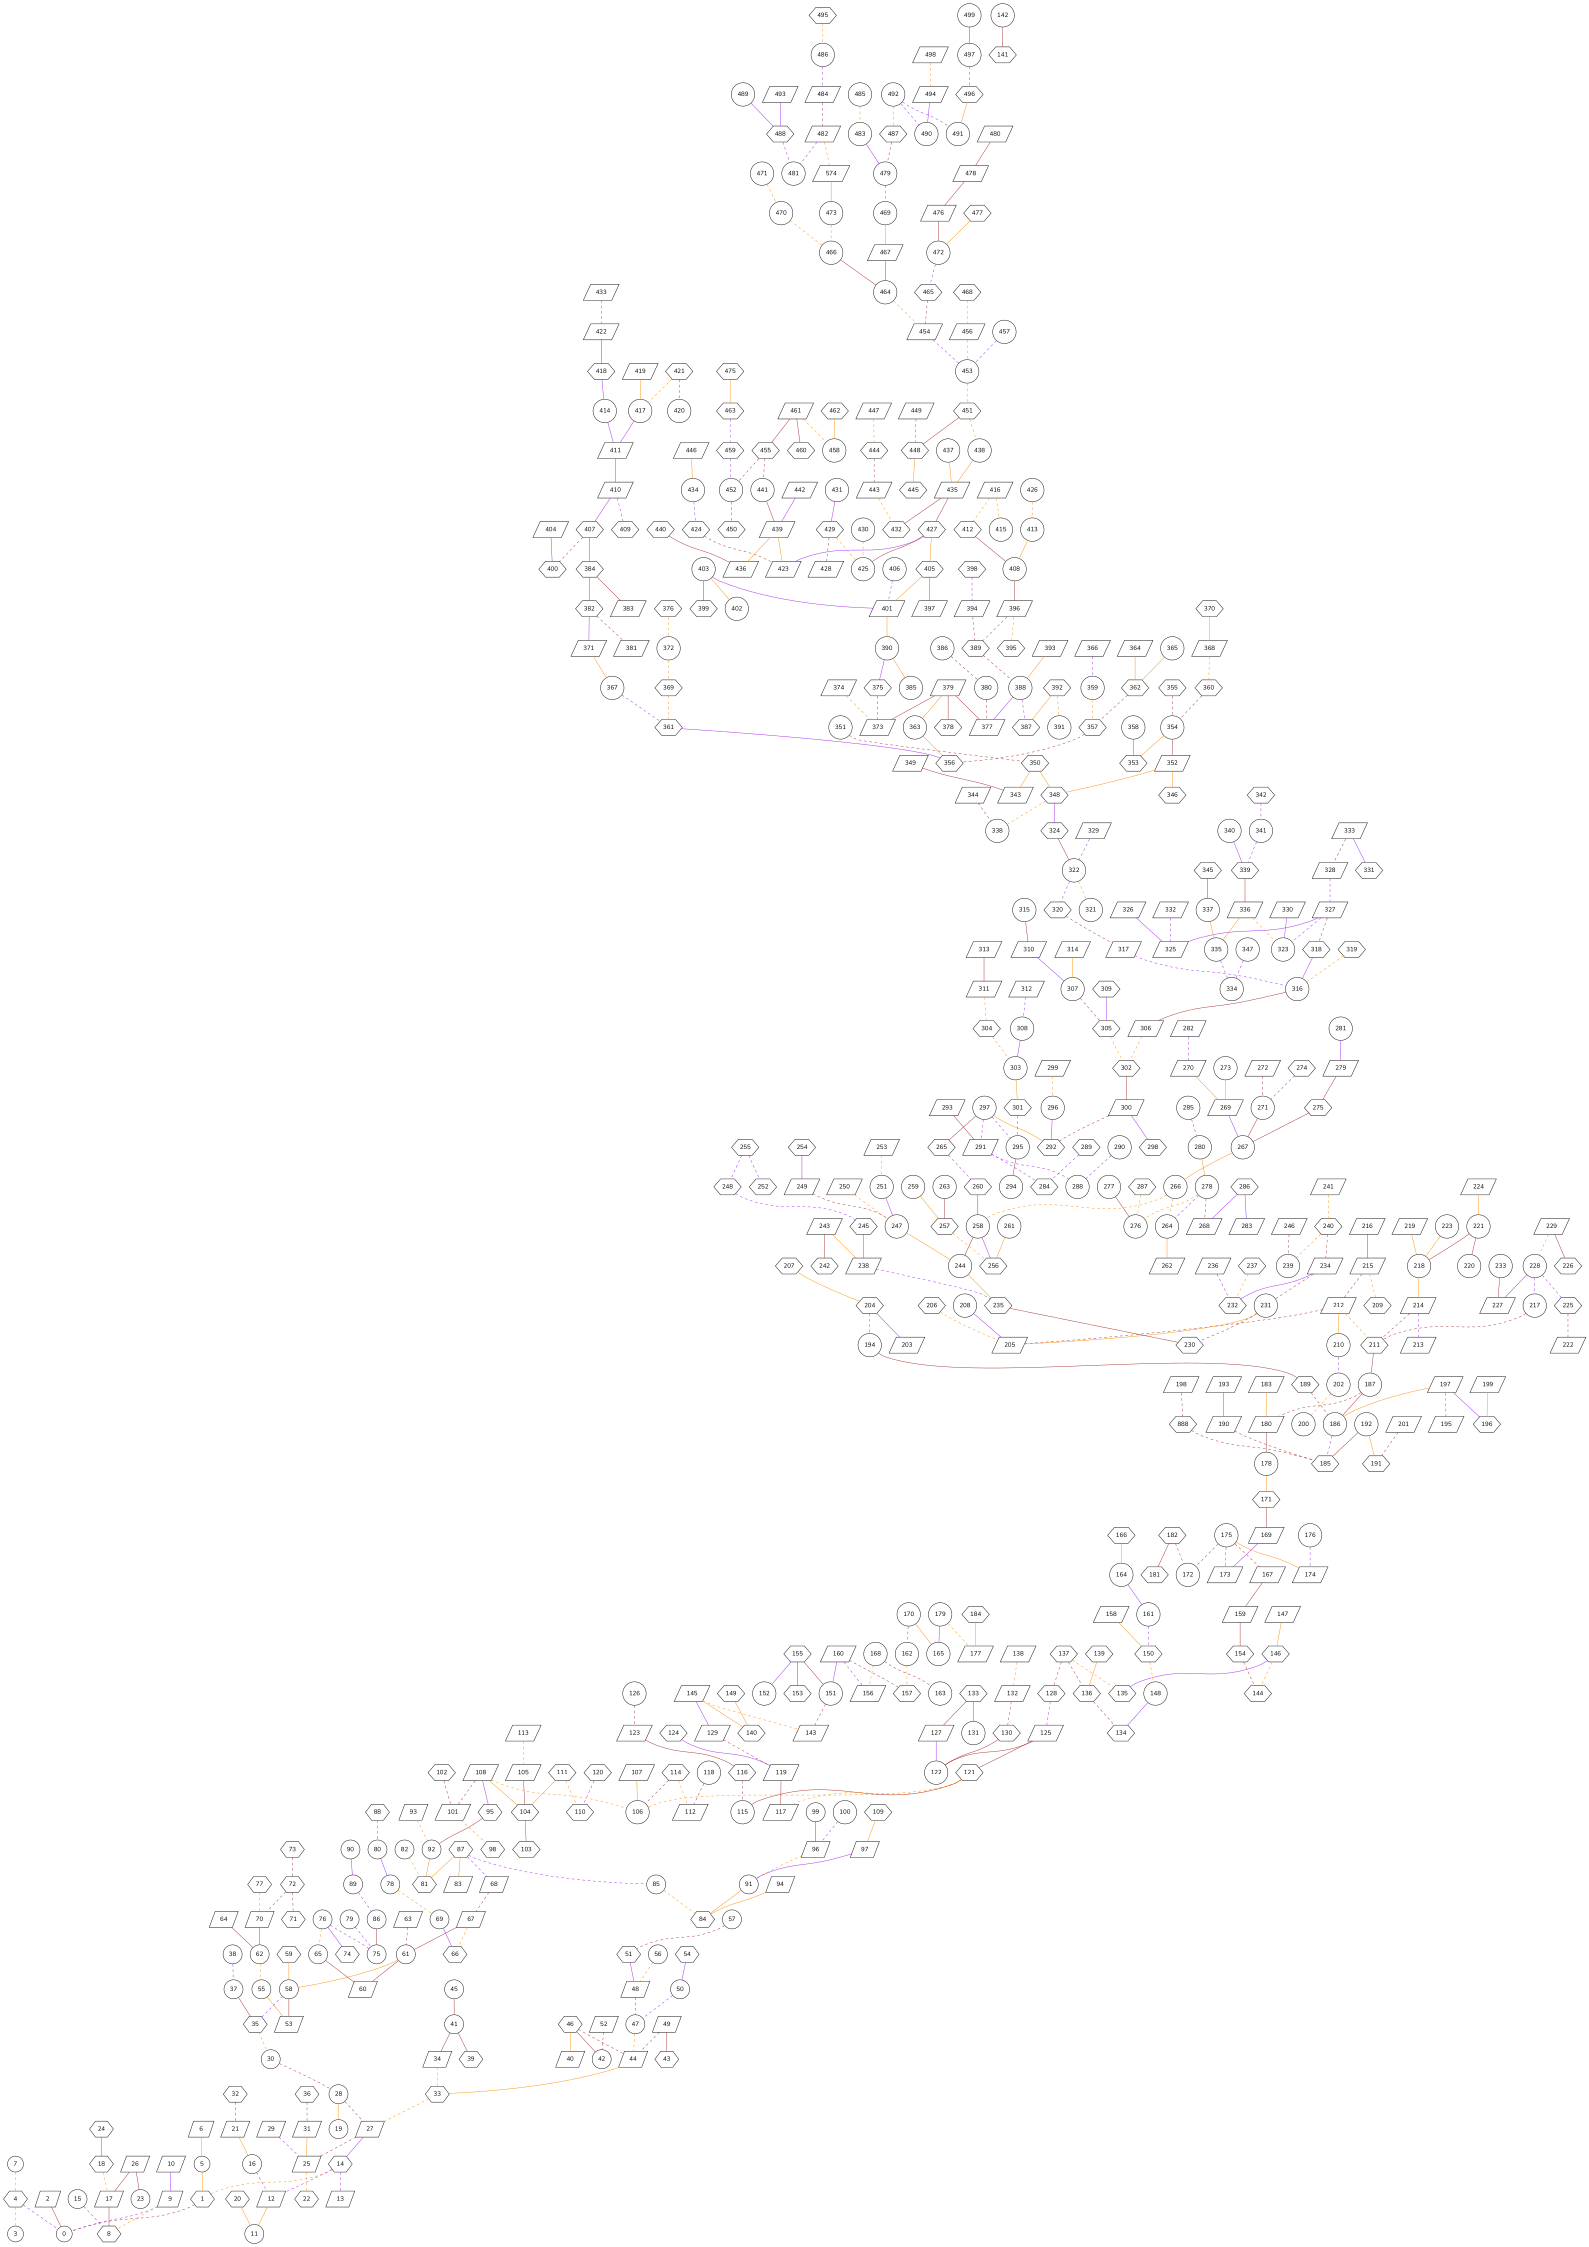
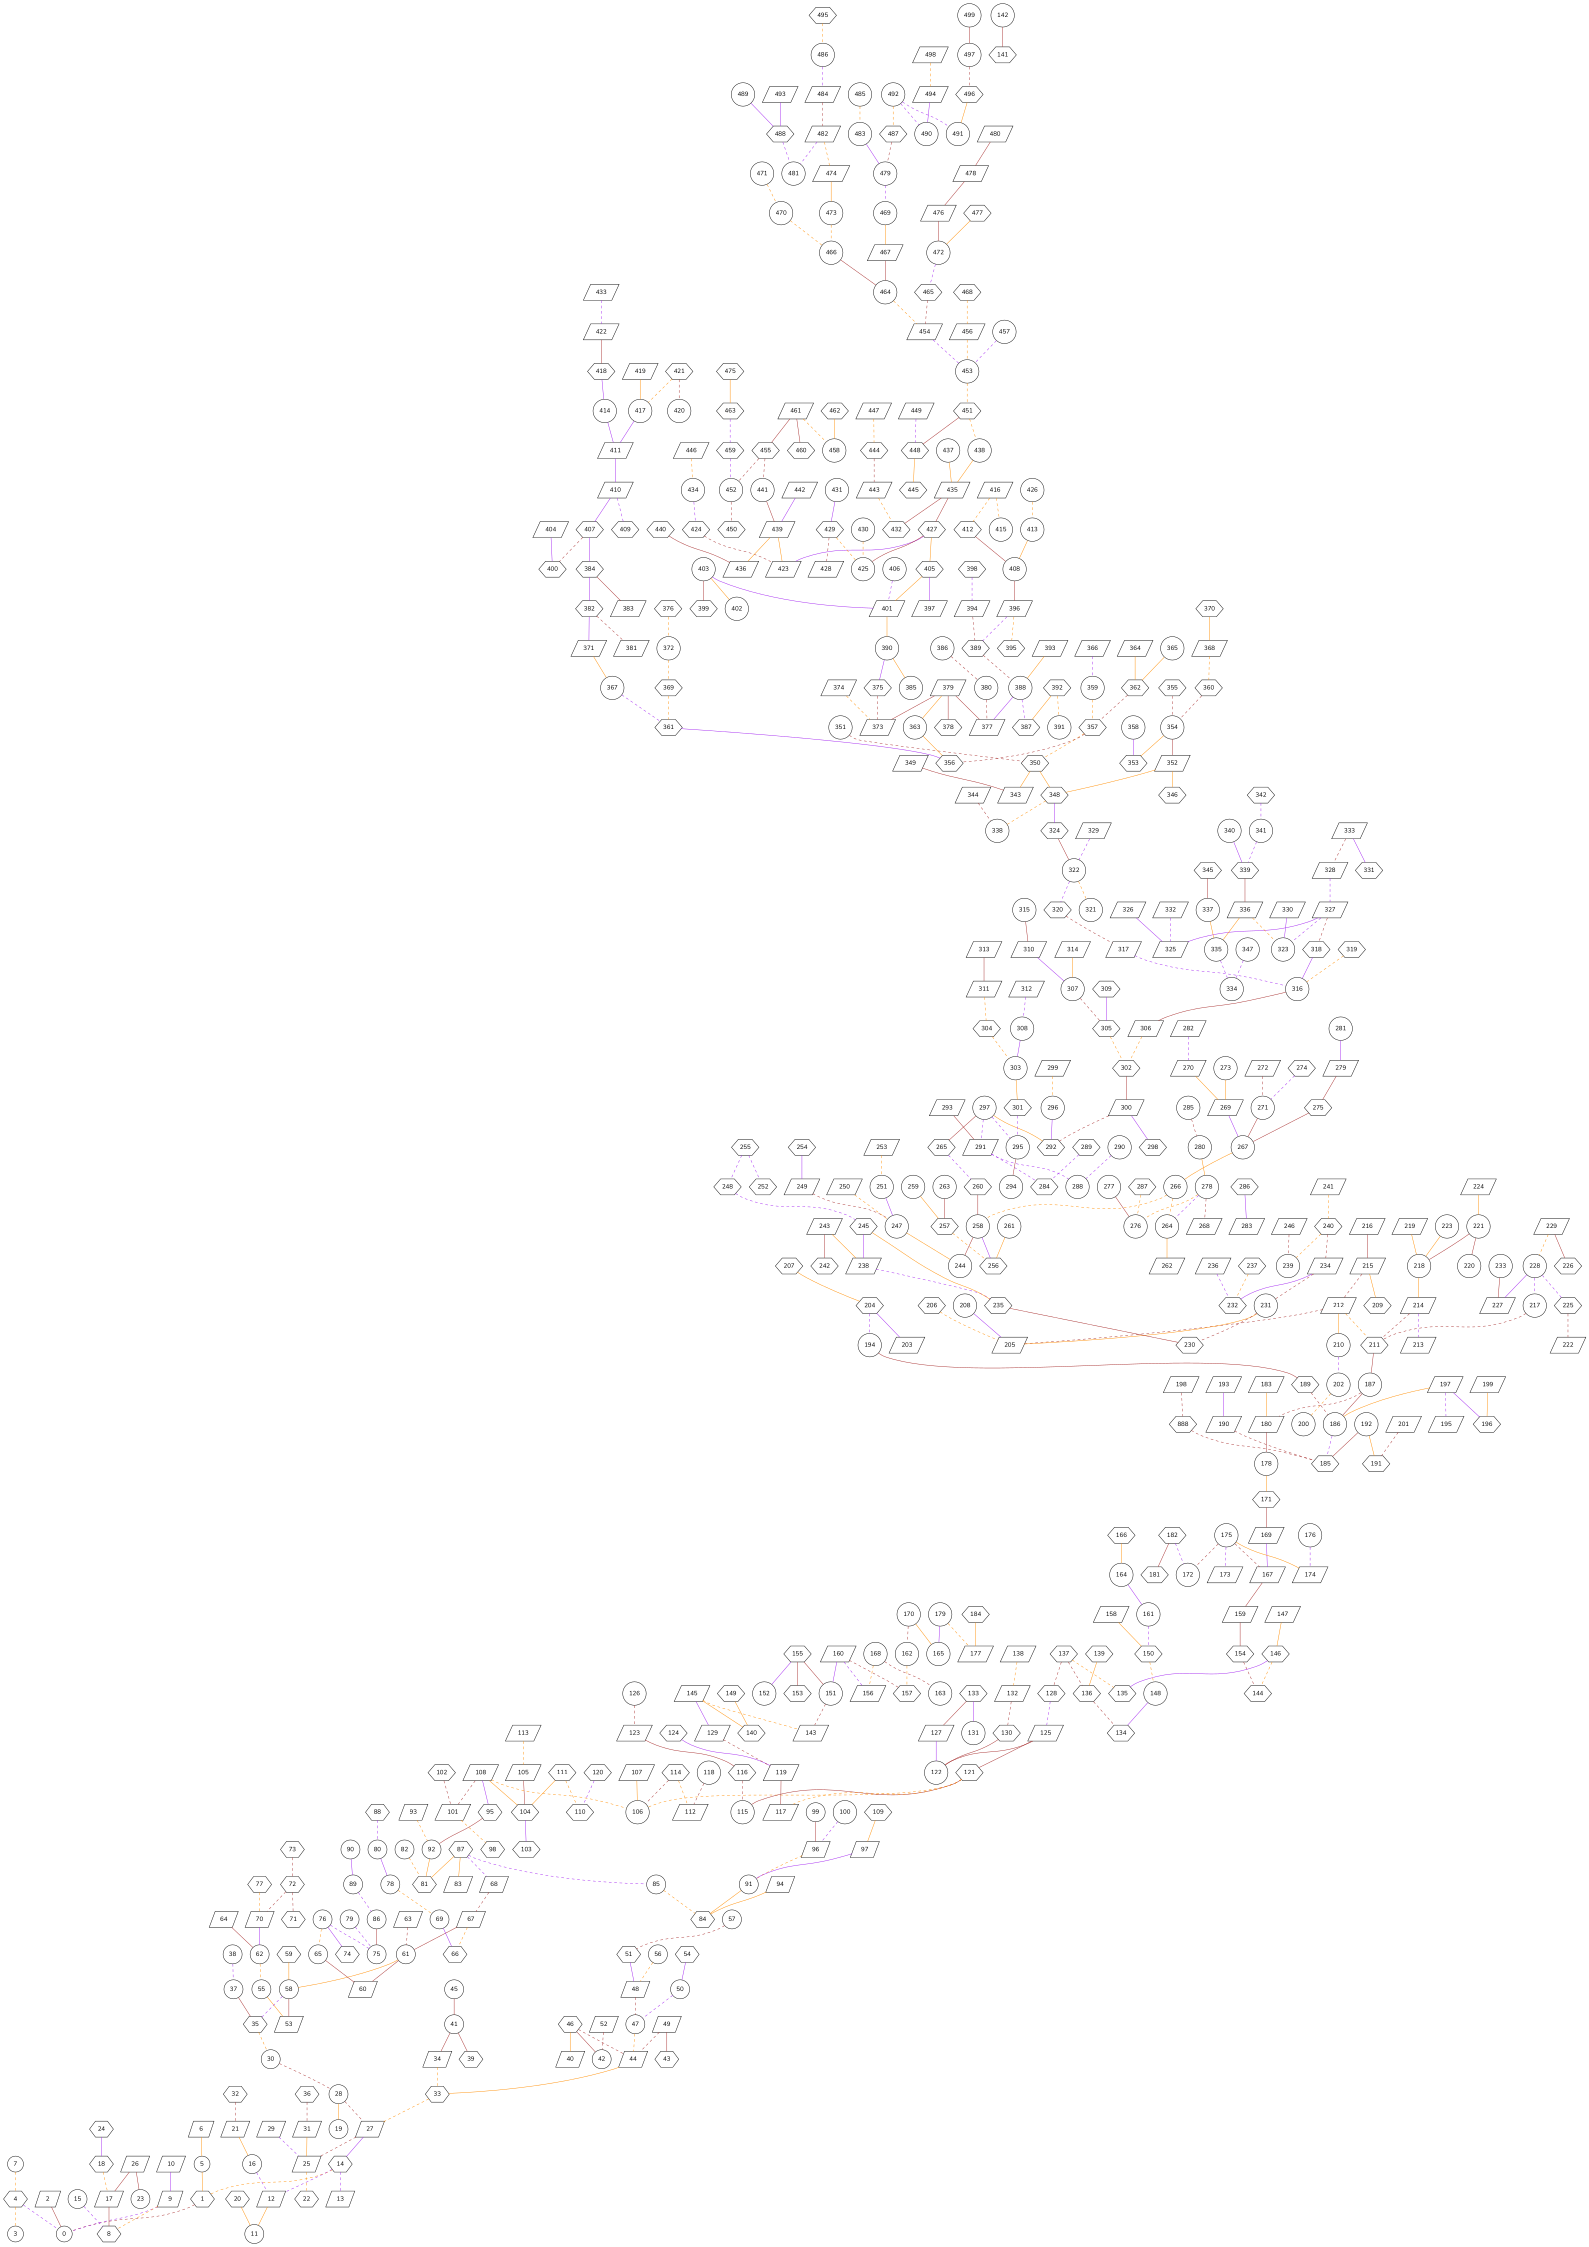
node "574": label "574" -> "474"
edge "446" -- "434": style solid -> dashed
edge "357" -- "350": added
edge "286" -- "268": removed
edge "244" -- "235": now "245" -- "235"
edge "215" -- "209": style dashed -> solid
edge "169" -- "173": now "169" -- "167"
